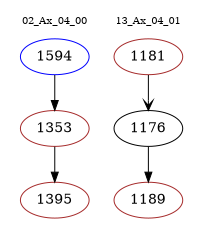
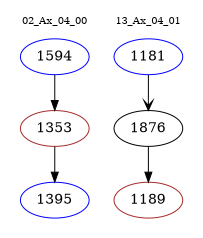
node "1181": color brown -> blue
node "1176": label "1176" -> "1876"
node "1395": color brown -> blue
